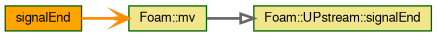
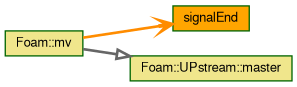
edge "signalEnd" -> "Foam::mv": reversed
node "Foam::UPstream::signalEnd": label "Foam::UPstream::signalEnd" -> "Foam::UPstream::master"
